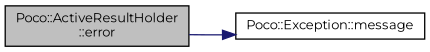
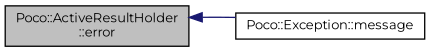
edge "Poco::ActiveResultHolder ::error" -> "Poco::Exception::message": reversed
